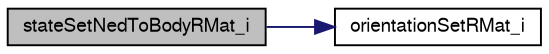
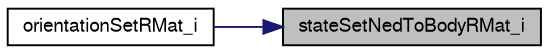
edge "stateSetNedToBodyRMat_i" -> "orientationSetRMat_i": reversed
